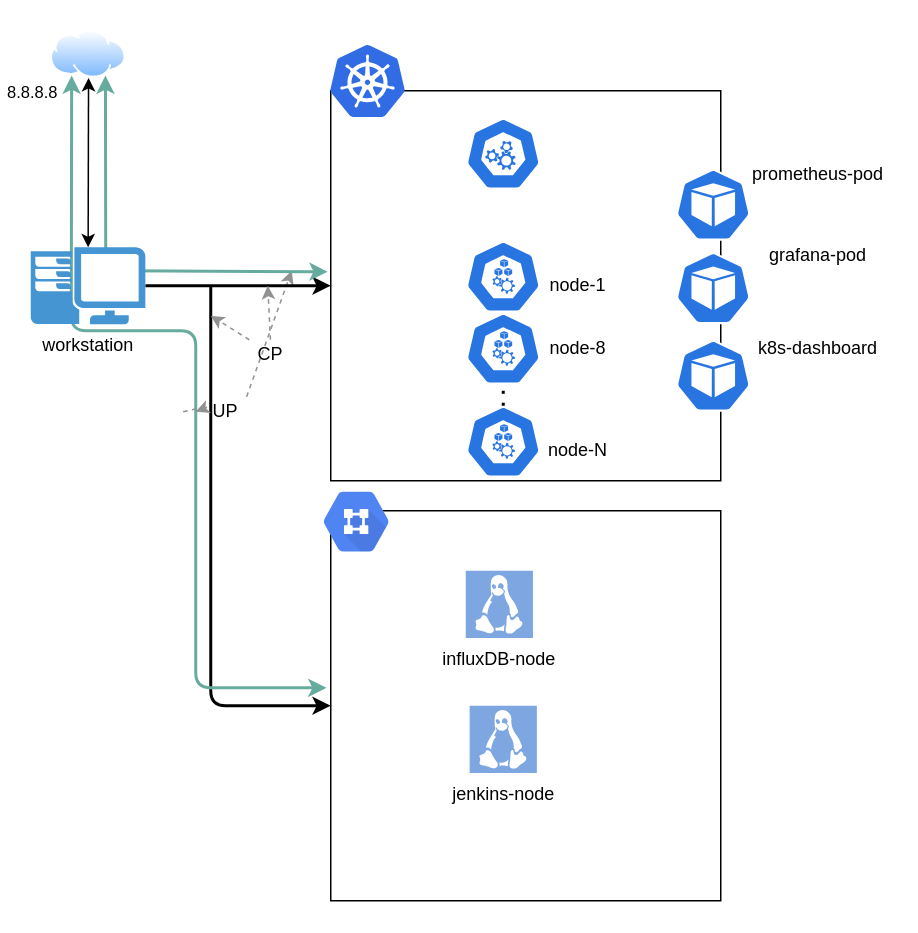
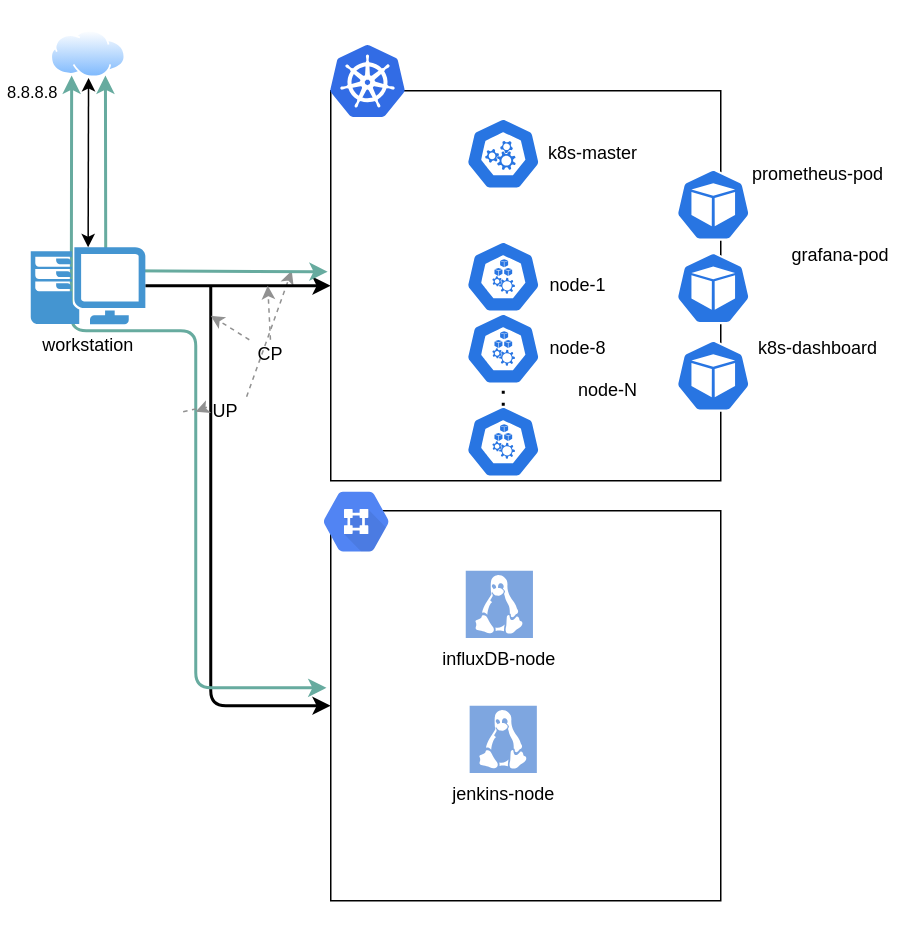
node "k8s-master": added
node "grafana-pod": moved (818, 256) -> (841, 256)
node "node-N": moved (578, 451) -> (608, 391)
